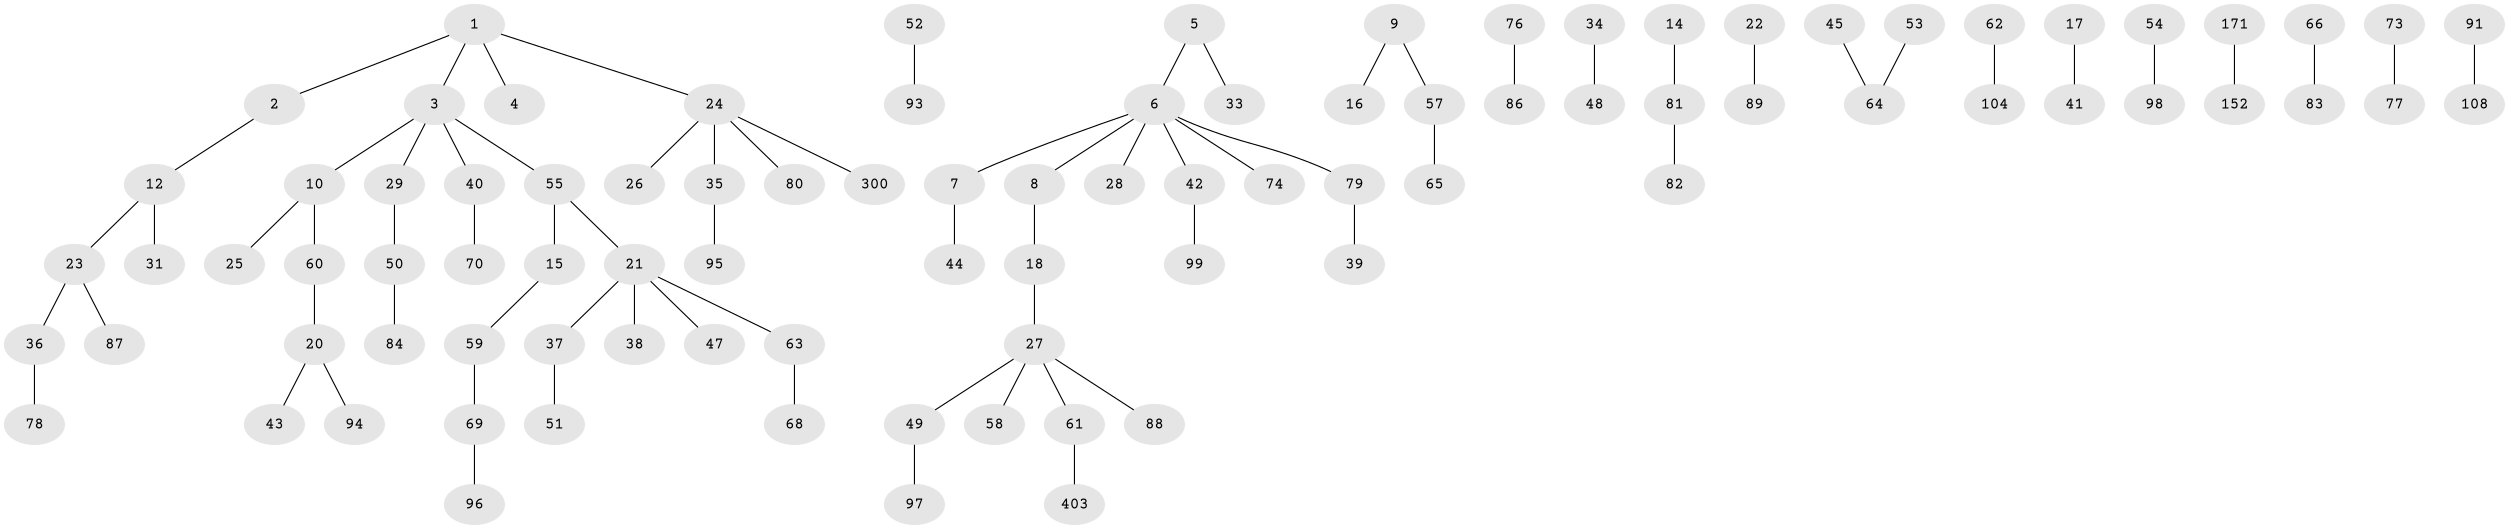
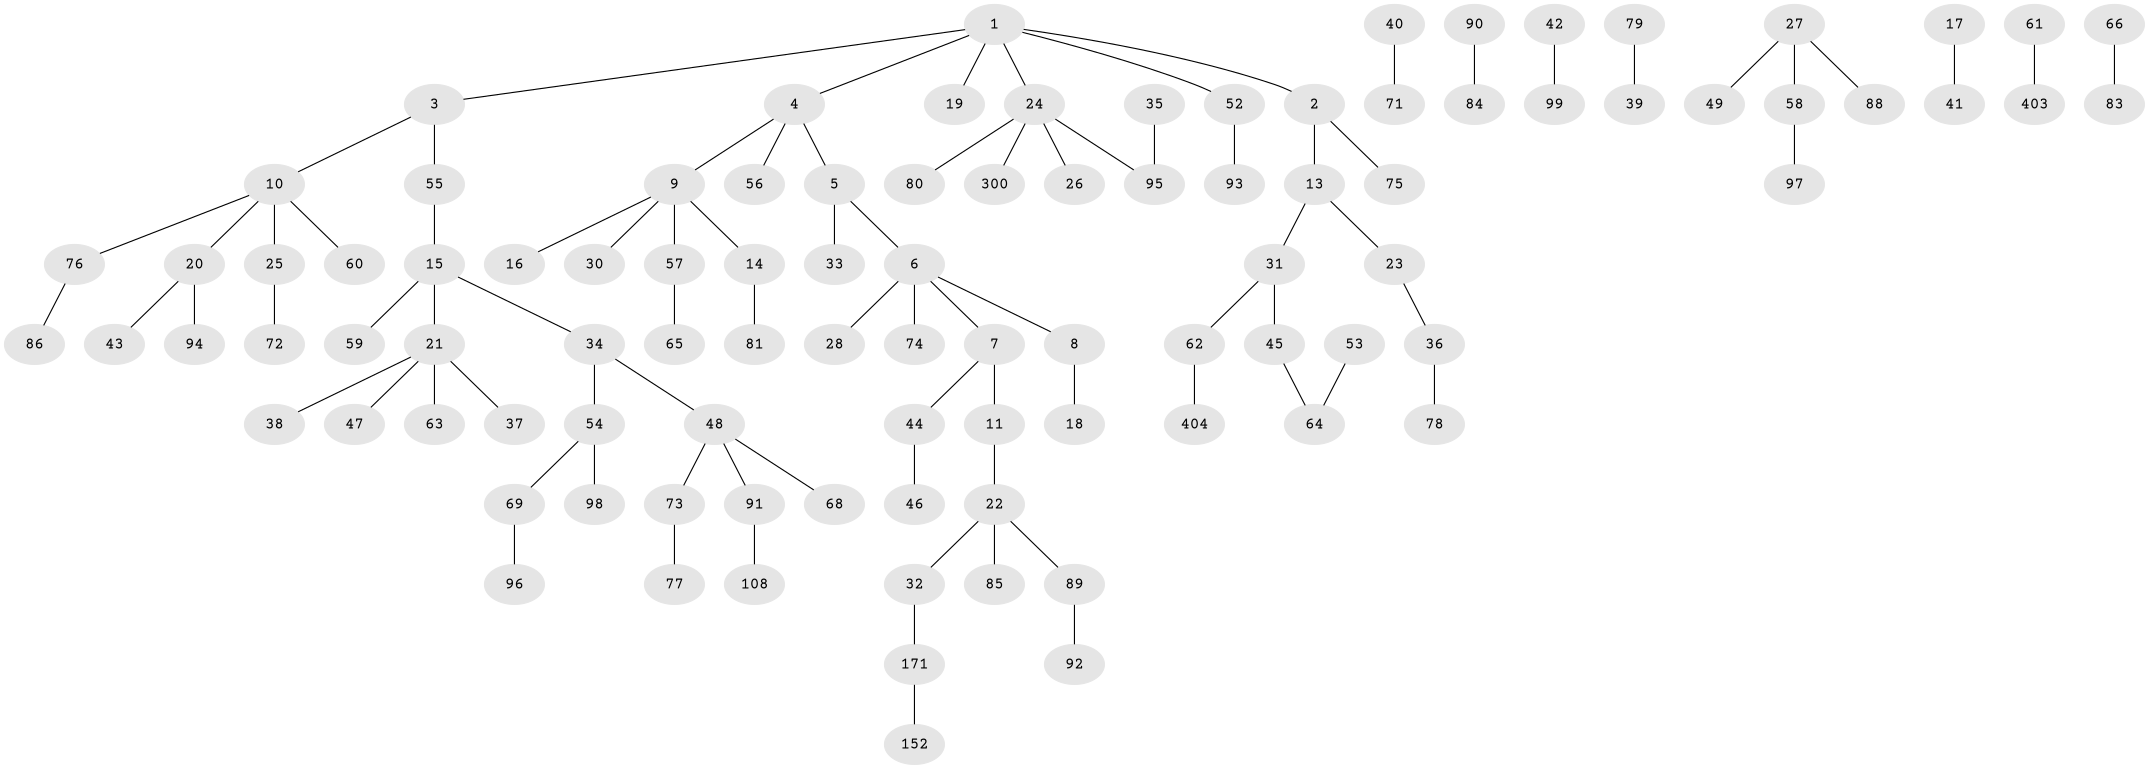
edge "1" -- "52": added
node "19": added
node "104": label "104" -> "404"
edge "3" -- "40": removed
edge "4" -- "5": added
edge "6" -- "42": removed
edge "6" -- "79": removed
edge "24" -- "35": now "24" -- "95"
edge "4" -- "9": added
node "12": label "12" -> "13"
node "29": removed
node "56": added
node "75": added
node "82": removed
edge "10" -- "76": added
edge "55" -- "21": now "15" -- "21"
edge "9" -- "14": added
node "50": label "50" -> "90"
node "70": label "70" -> "71"
node "30": added
edge "15" -- "34": added
edge "31" -- "62": added
edge "60" -- "20": now "10" -- "20"
edge "18" -- "27": removed
edge "31" -- "45": added
node "87": removed
node "72": added
edge "27" -- "61": removed
edge "59" -- "69": now "54" -- "69"
edge "34" -- "54": added
edge "63" -- "68": now "48" -- "68"
node "51": removed
node "11": added
edge "48" -- "73": added
edge "48" -- "91": added
edge "49" -- "97": now "58" -- "97"
node "46": added
node "32": added
node "85": added
node "92": added
